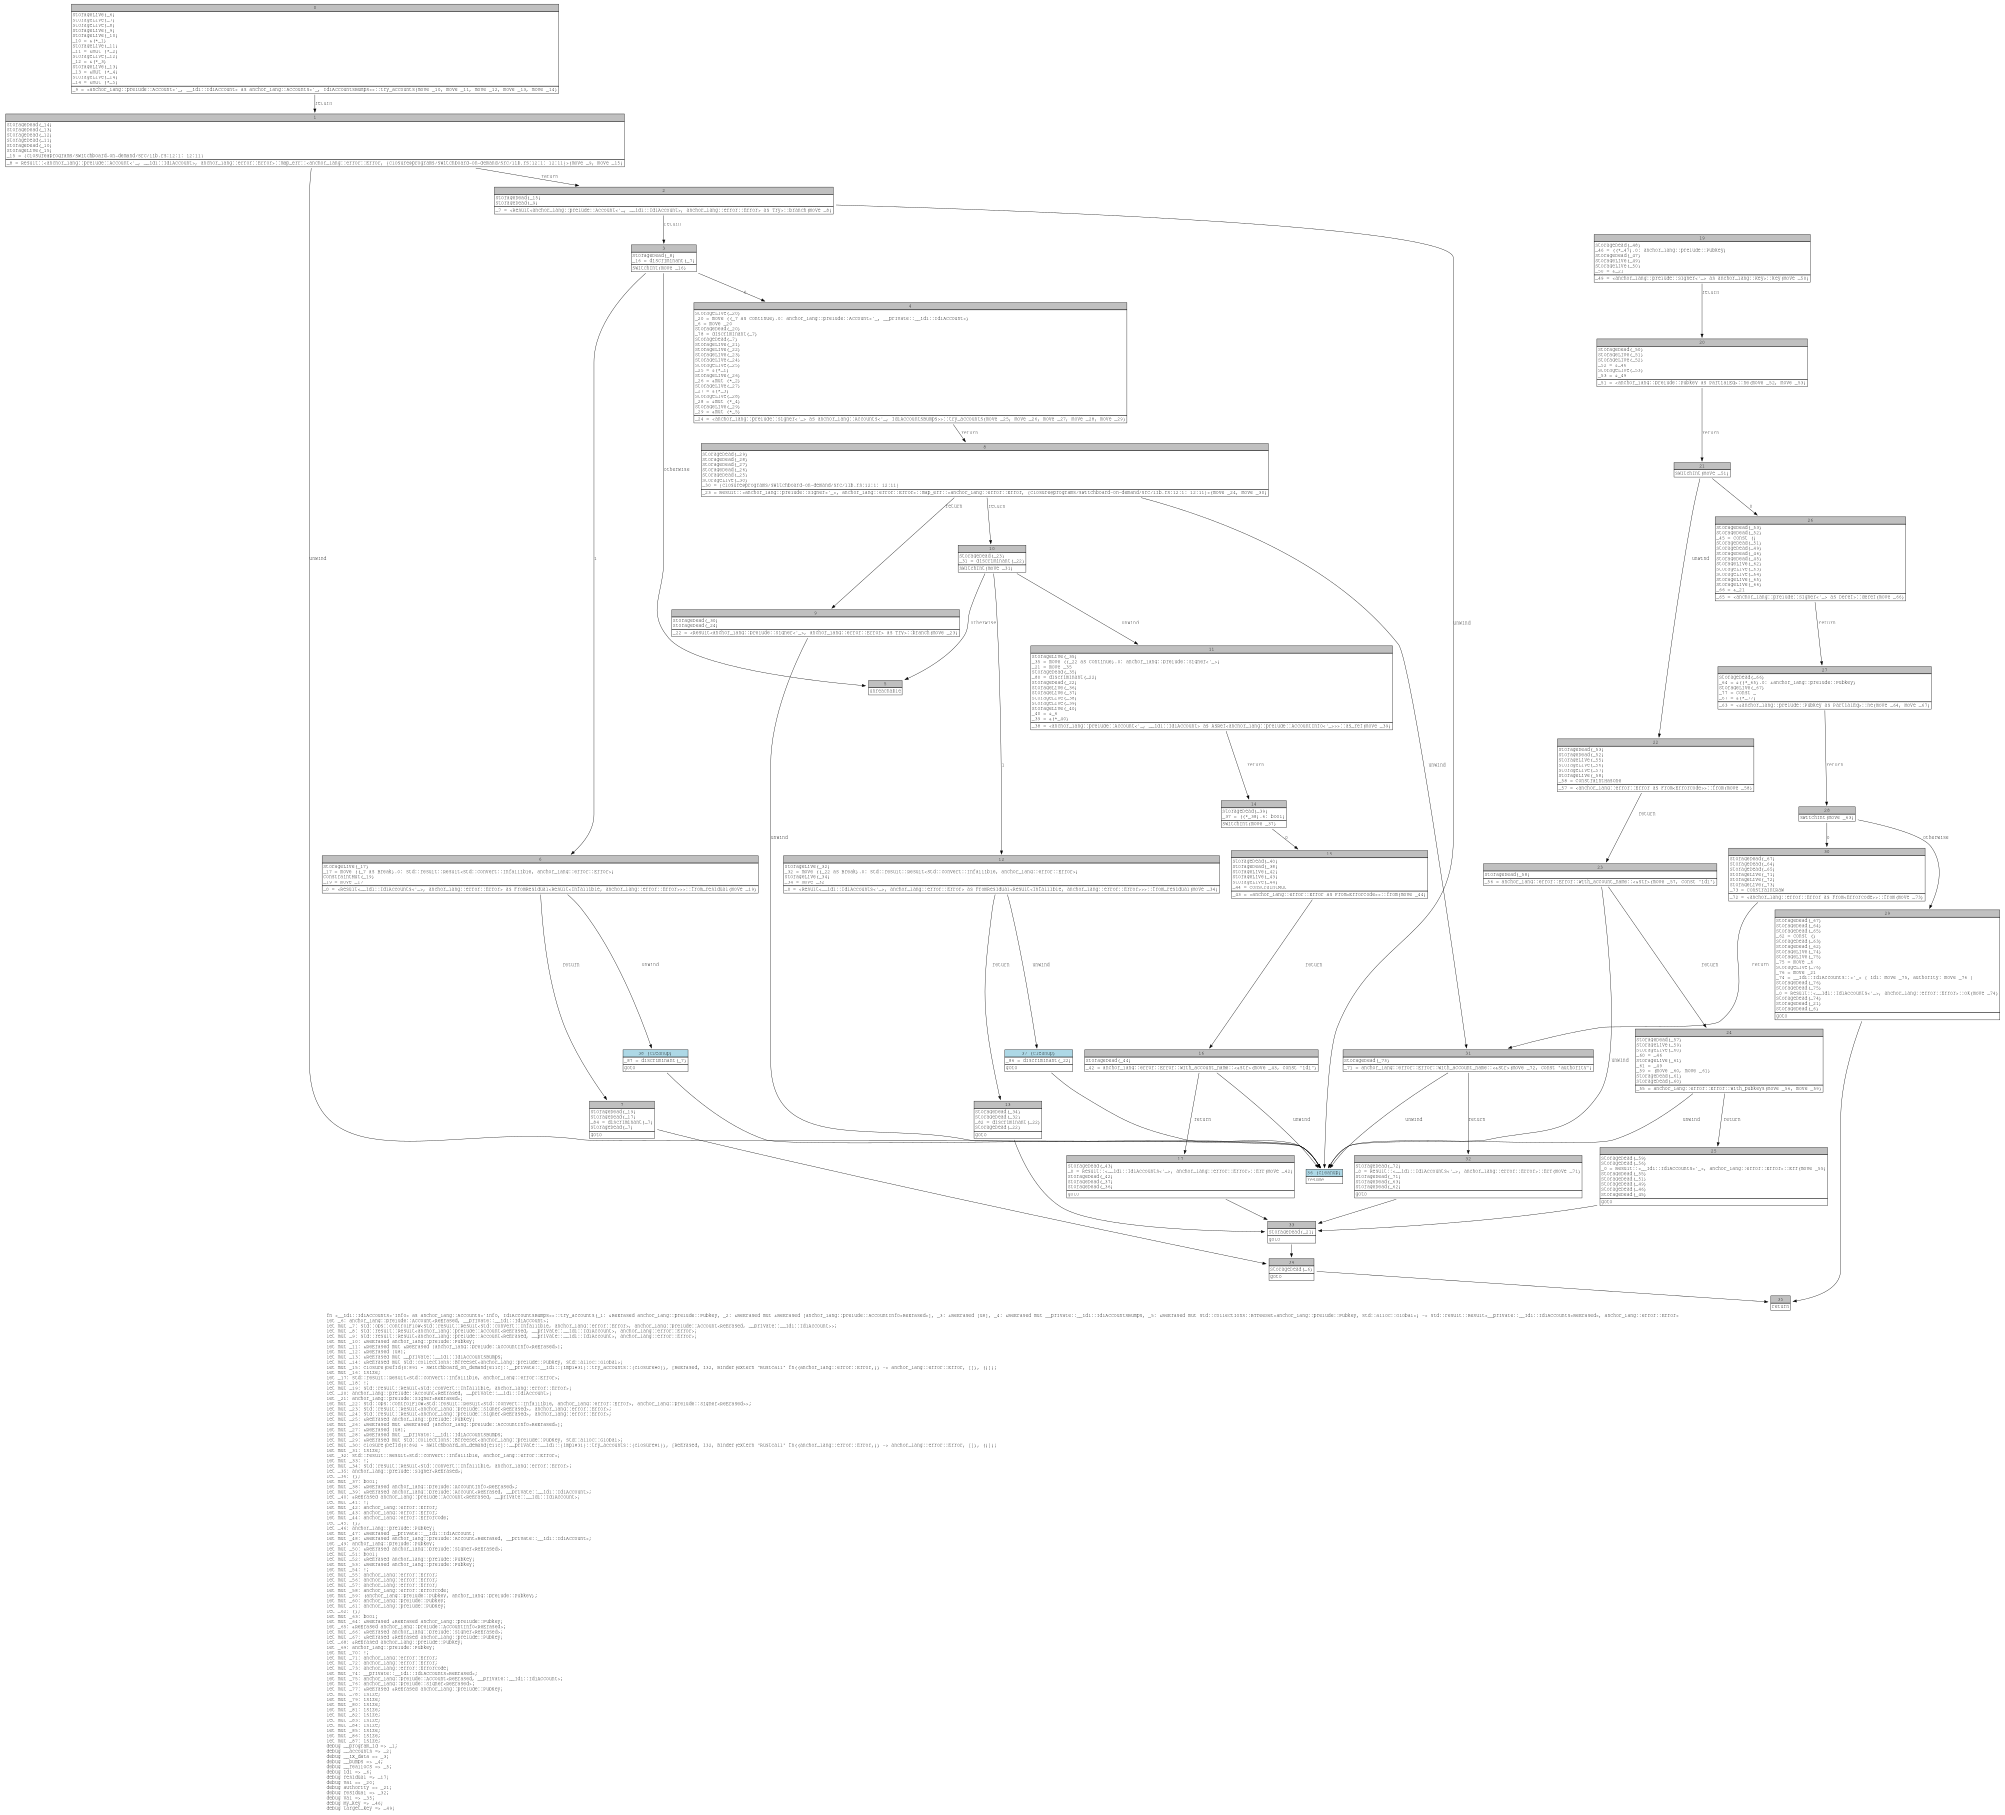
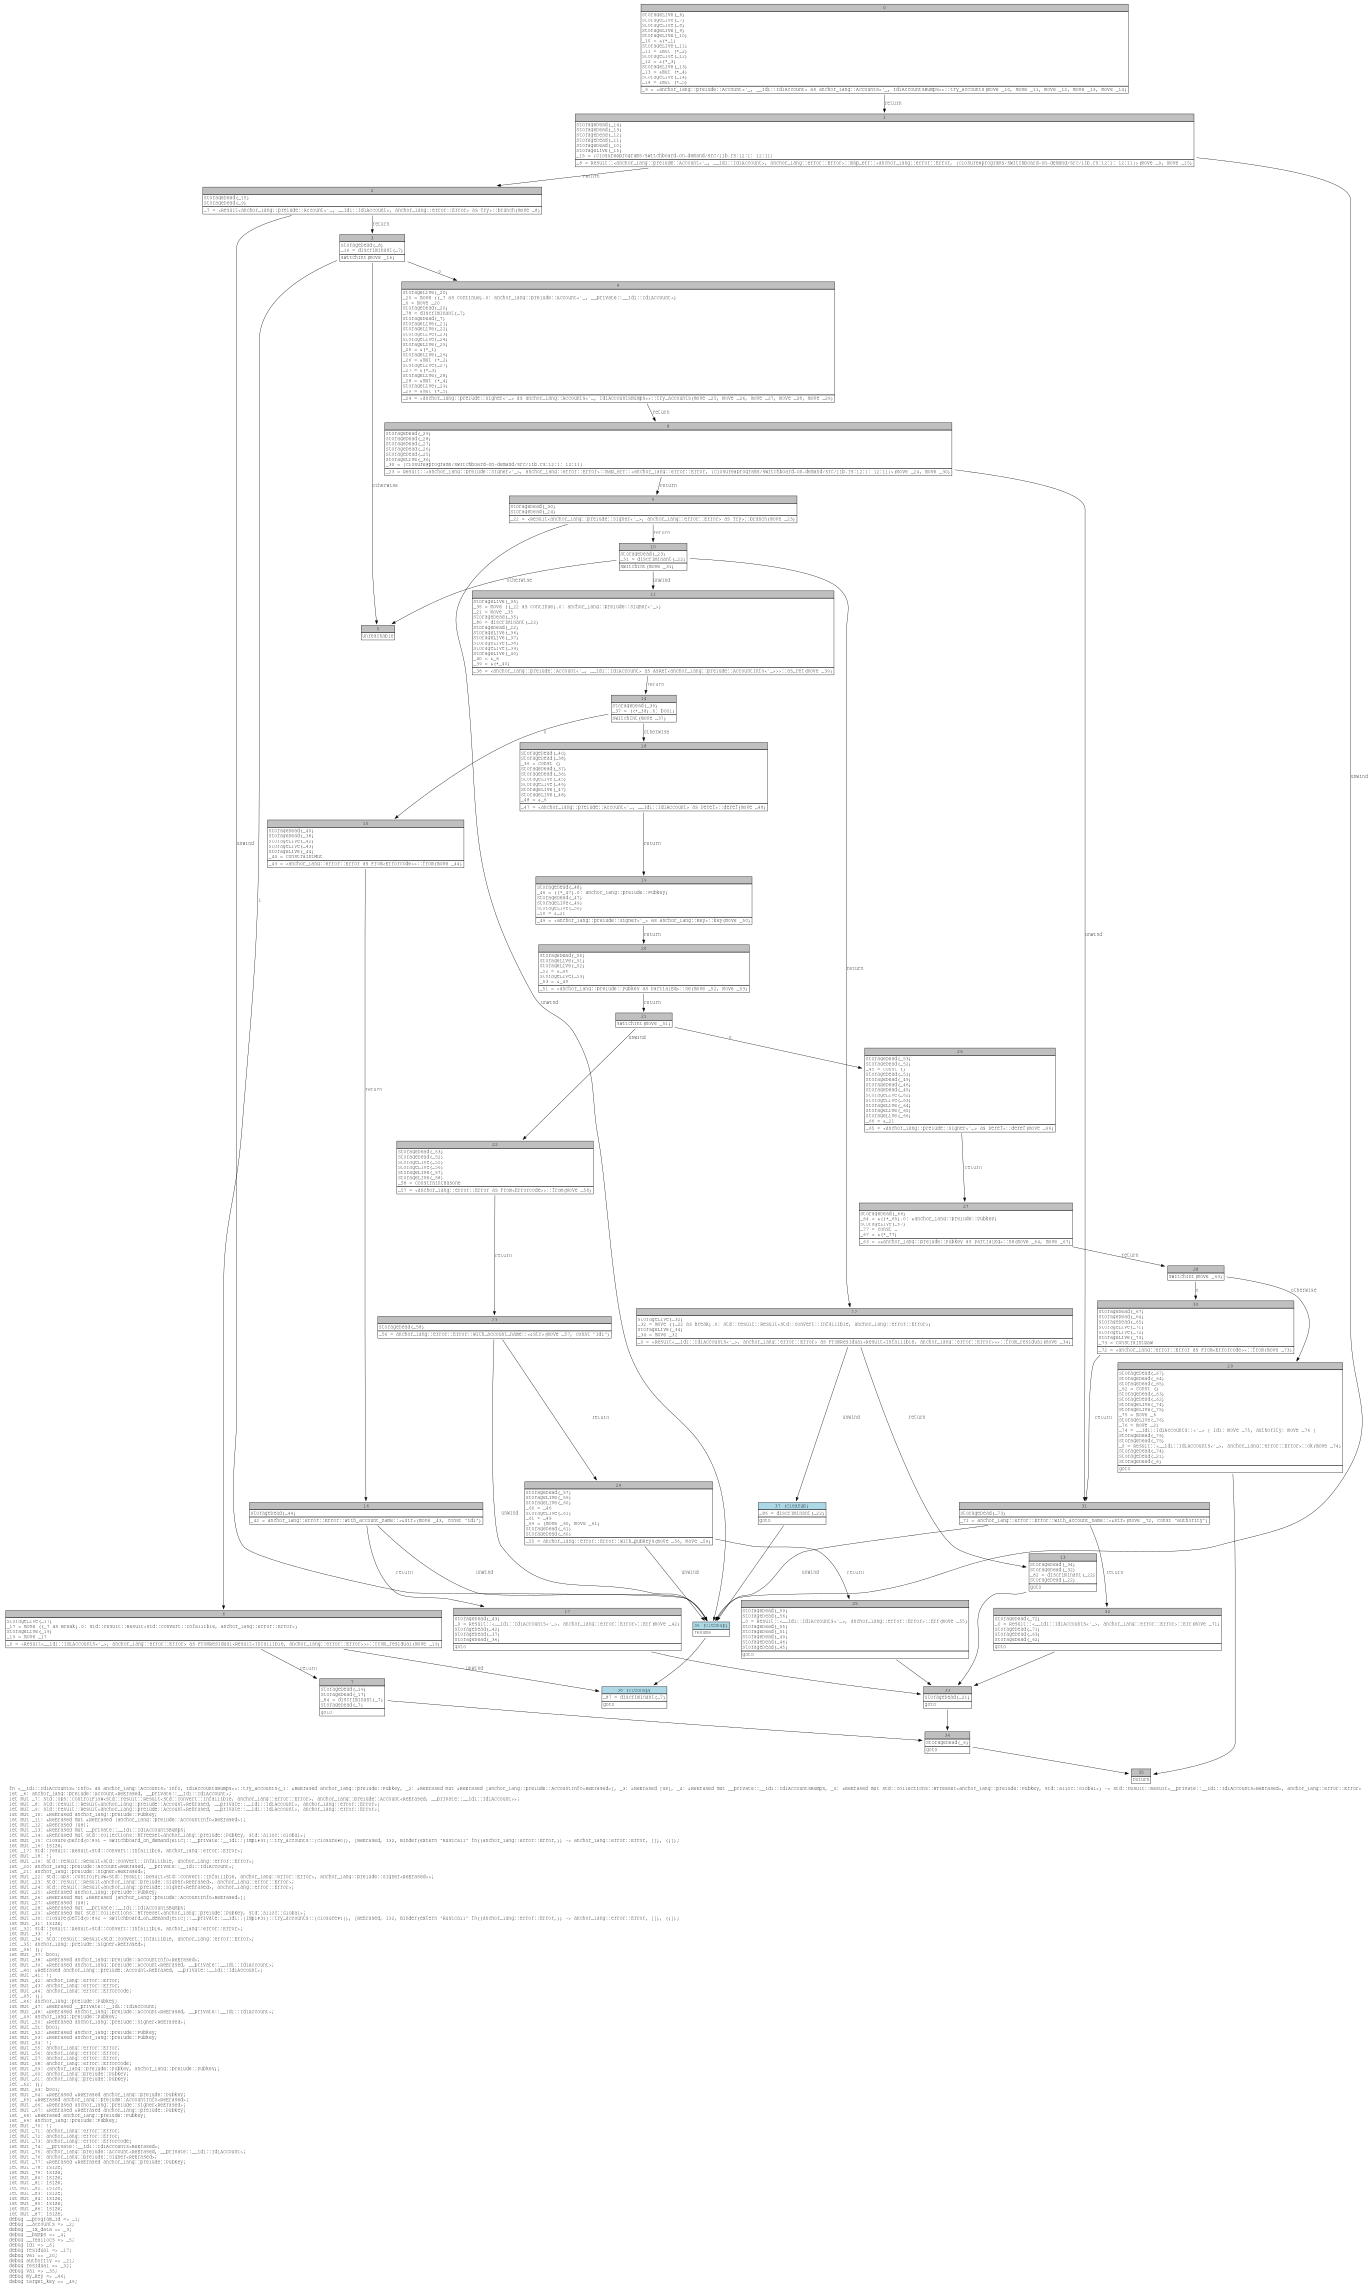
edge "8" -> "10": now "9" -> "10"
edge "10" -> "12": label "1" -> "return"
node "18": added
node "6": text "ConstraintMut(_19)" -> "StorageLive(_19)"
edge "38 (cleanup)" -> "36 (cleanup)": reversed
